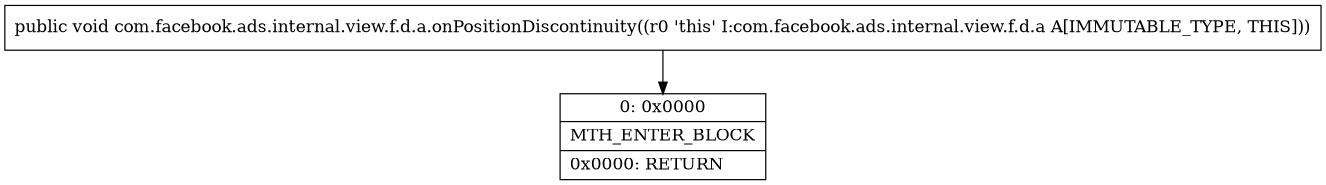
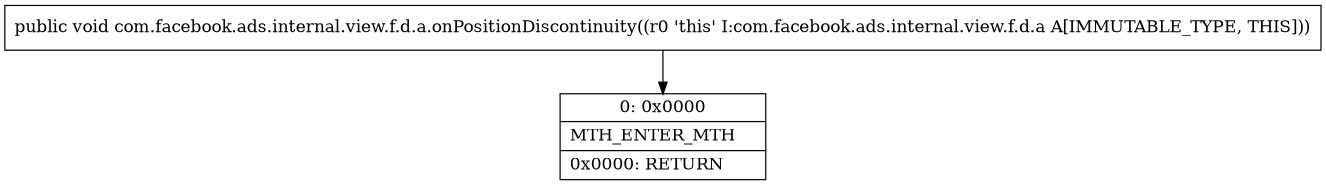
node "0: 0x0000": text "MTH_ENTER_BLOCK" -> "MTH_ENTER_MTH"
